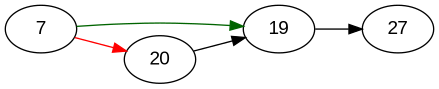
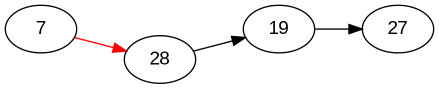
edge "7" -> "19": removed
node "20": label "20" -> "28"
